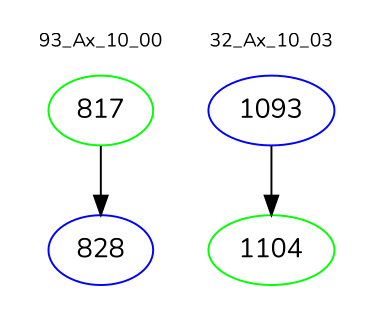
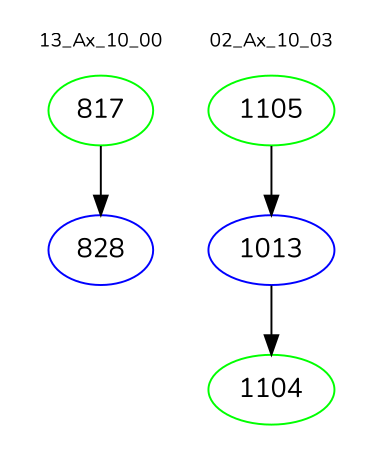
cluster "93_Ax_10_00": label "93_Ax_10_00" -> "13_Ax_10_00"
cluster "32_Ax_10_03": label "32_Ax_10_03" -> "02_Ax_10_03"
node "1105": added
node "1093": label "1093" -> "1013"
